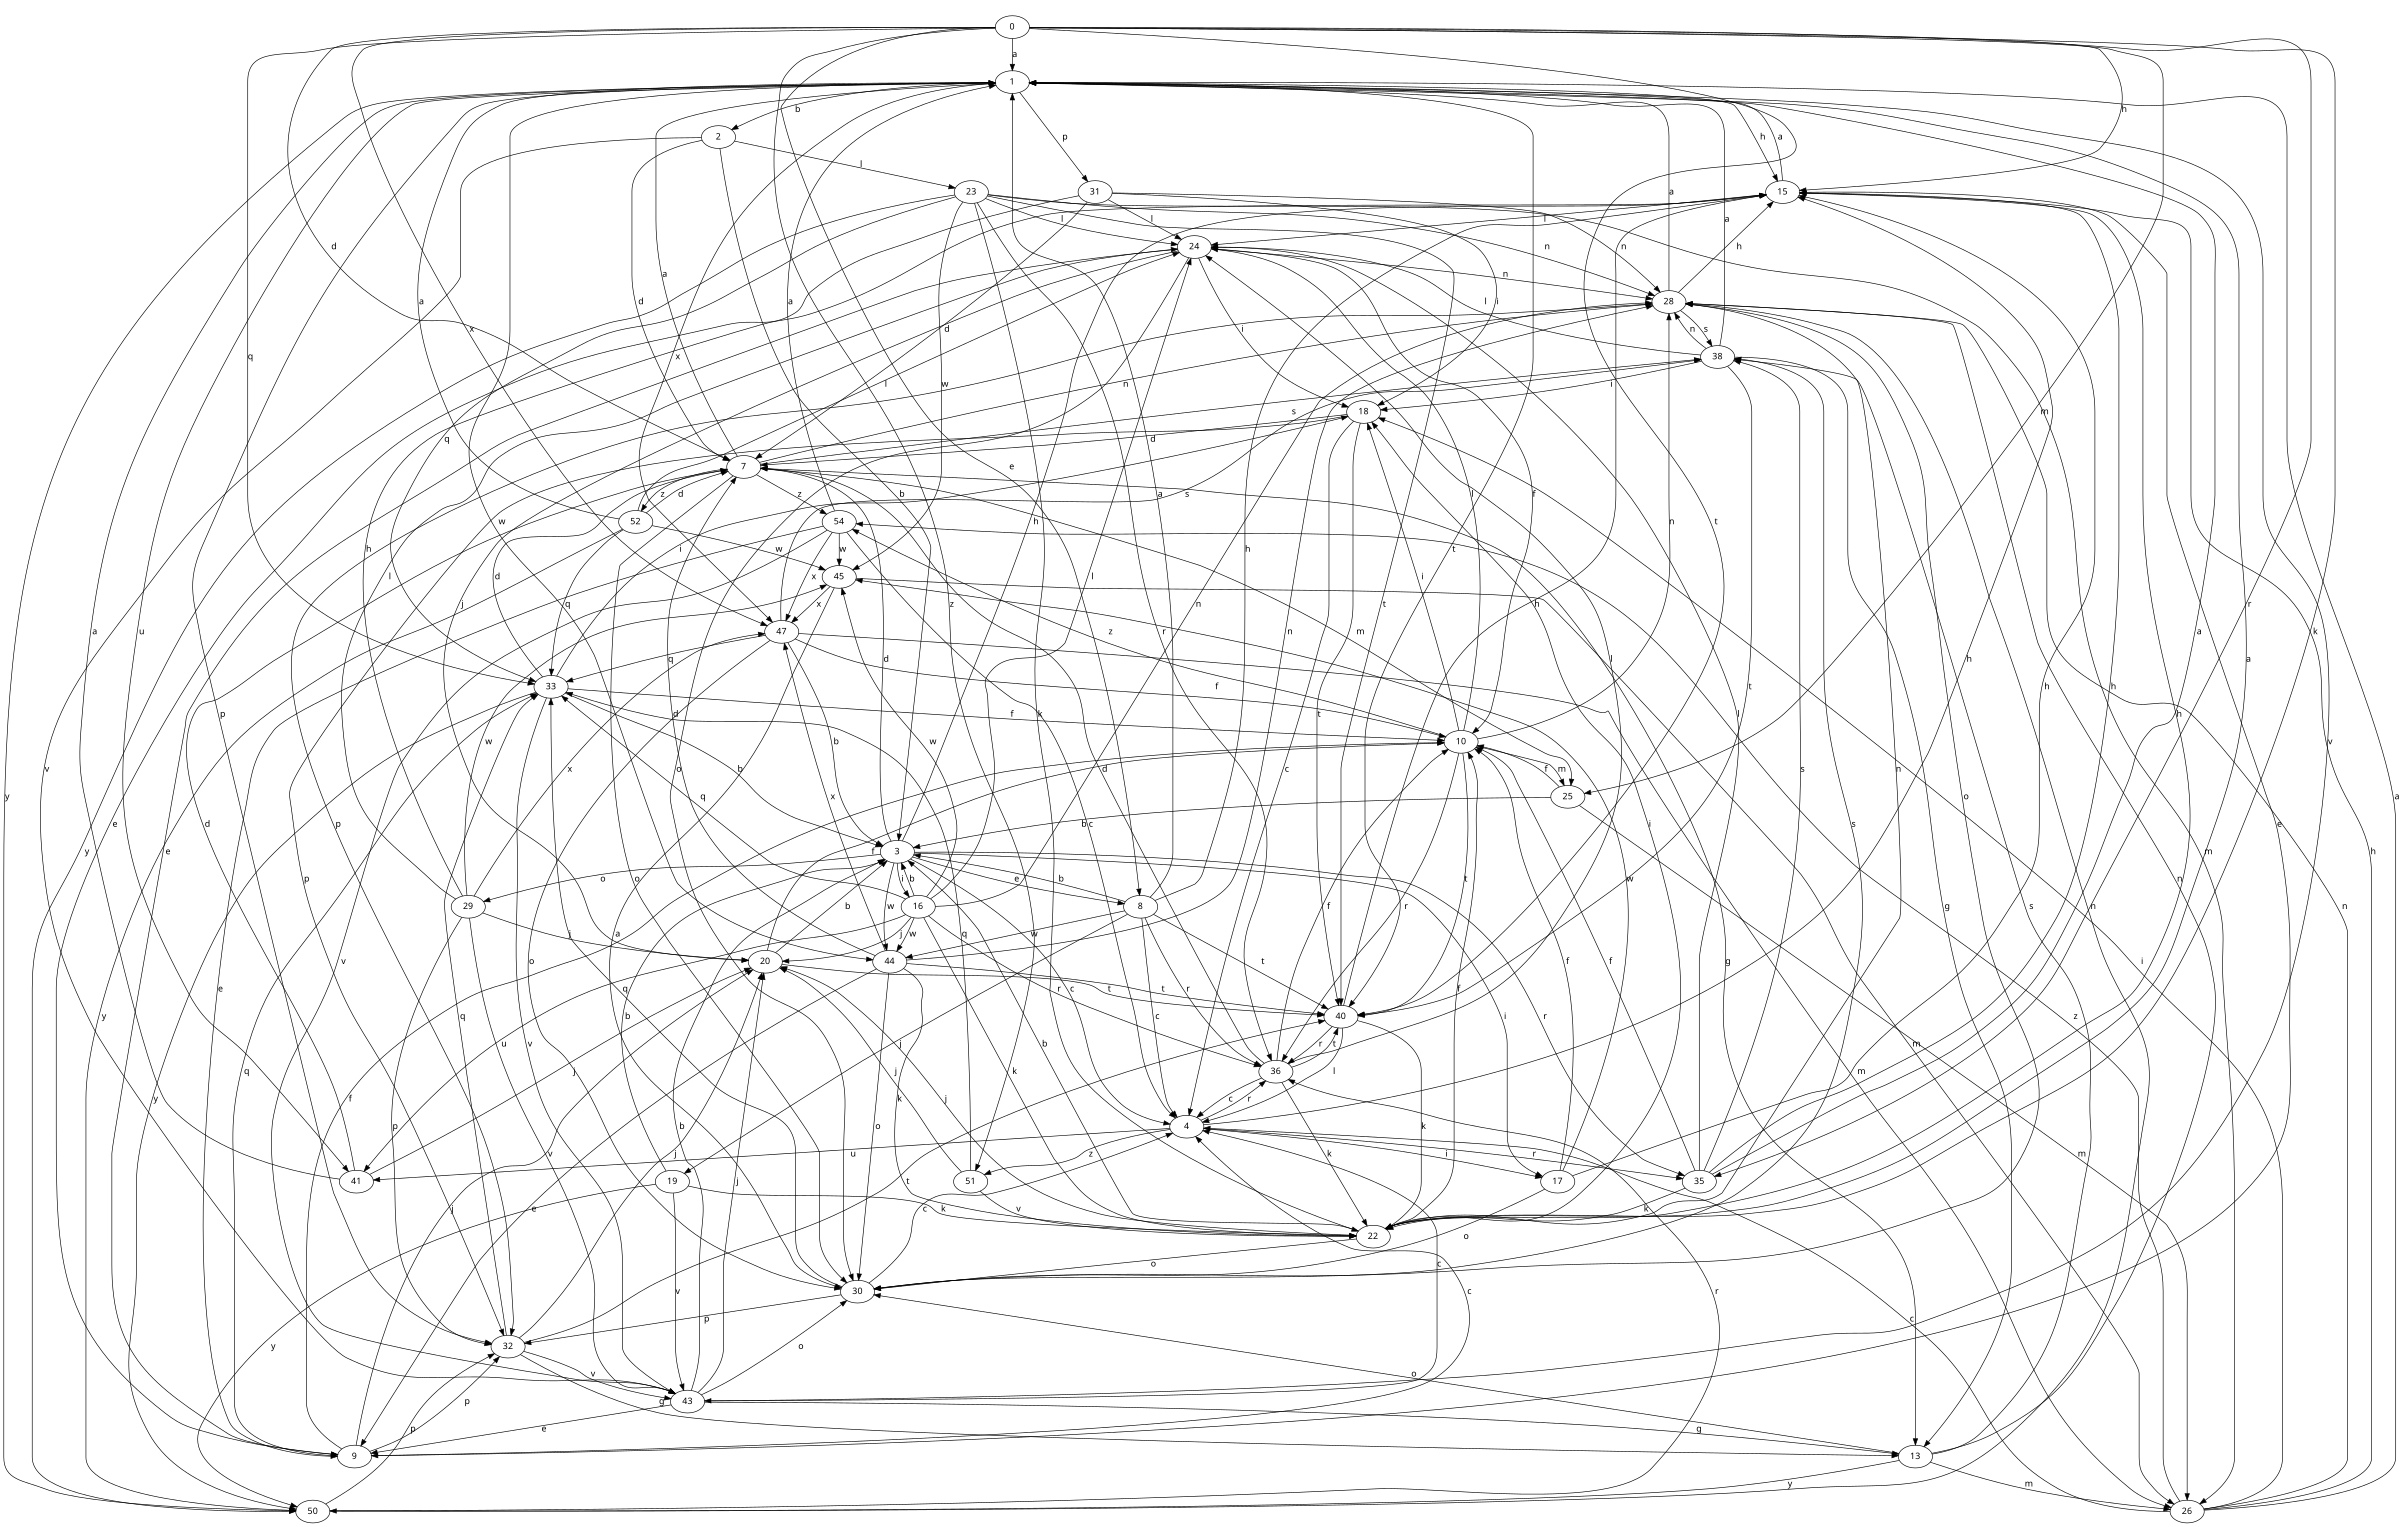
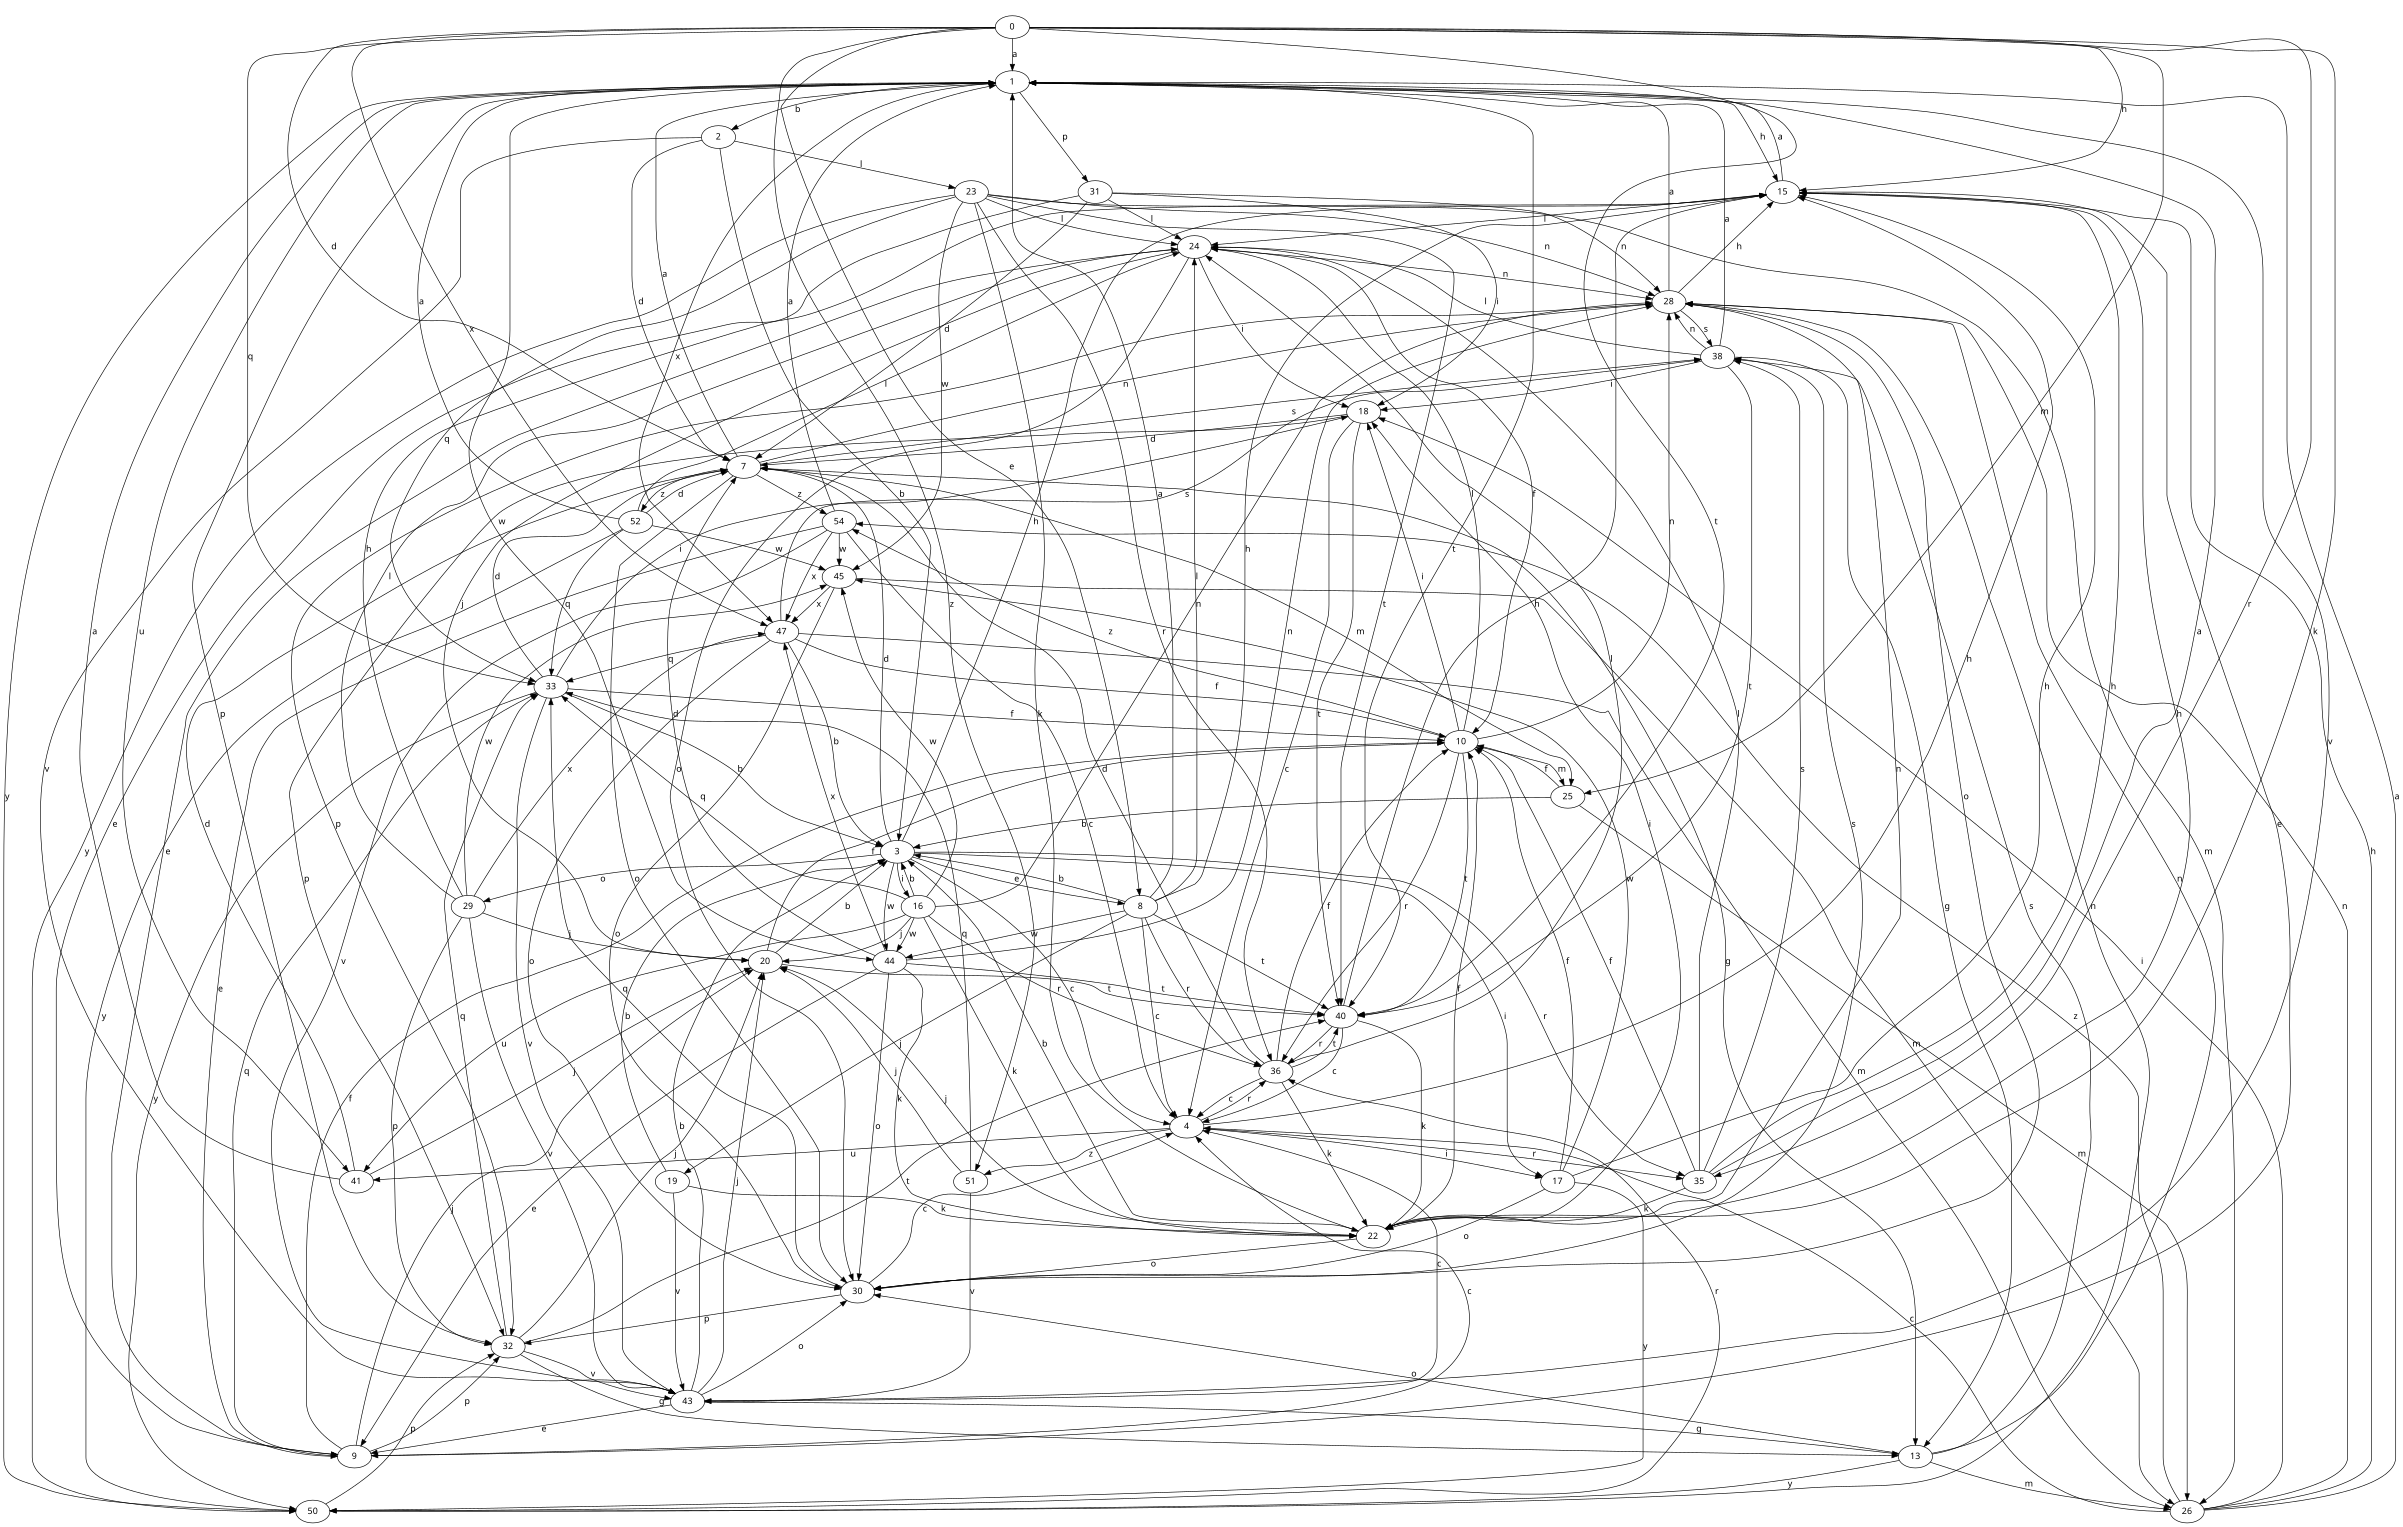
edge "22" -> "1": removed, label "a"
edge "16" -> "24": now "8" -> "24"
edge "45" -> "30": label "a" -> "o"
edge "40" -> "4": label "l" -> "c"
edge "51" -> "22": now "51" -> "43"
edge "19" -> "50": now "17" -> "50"
